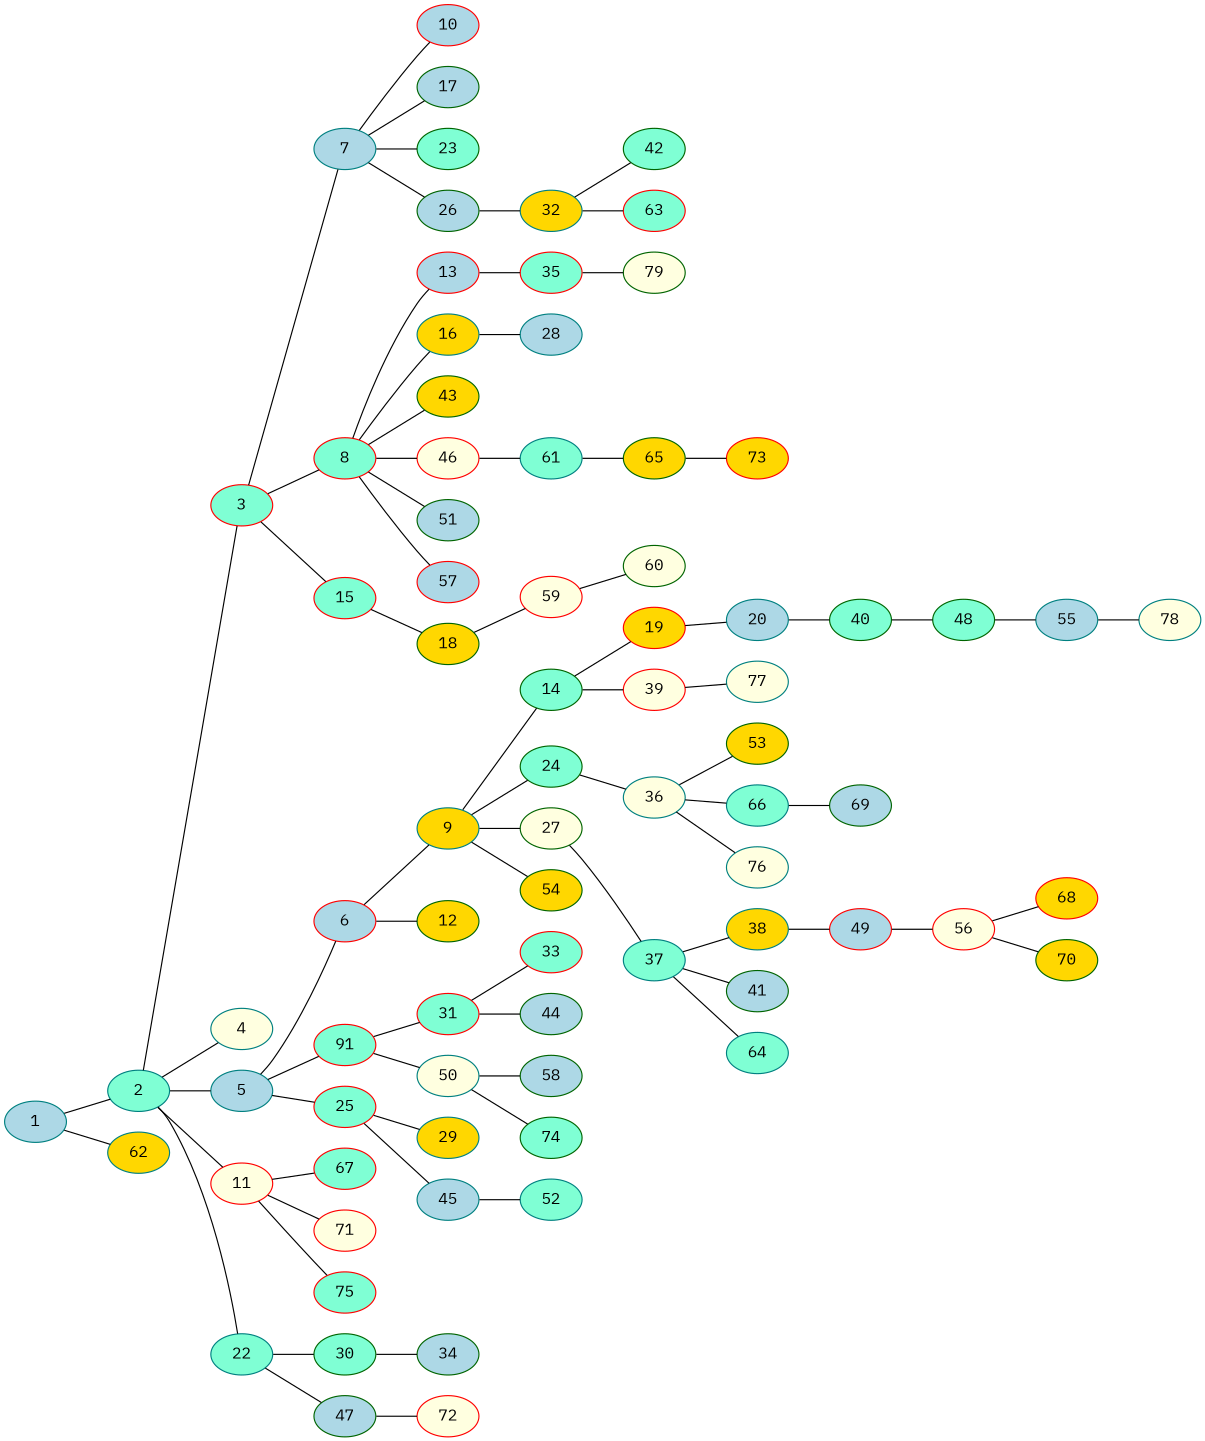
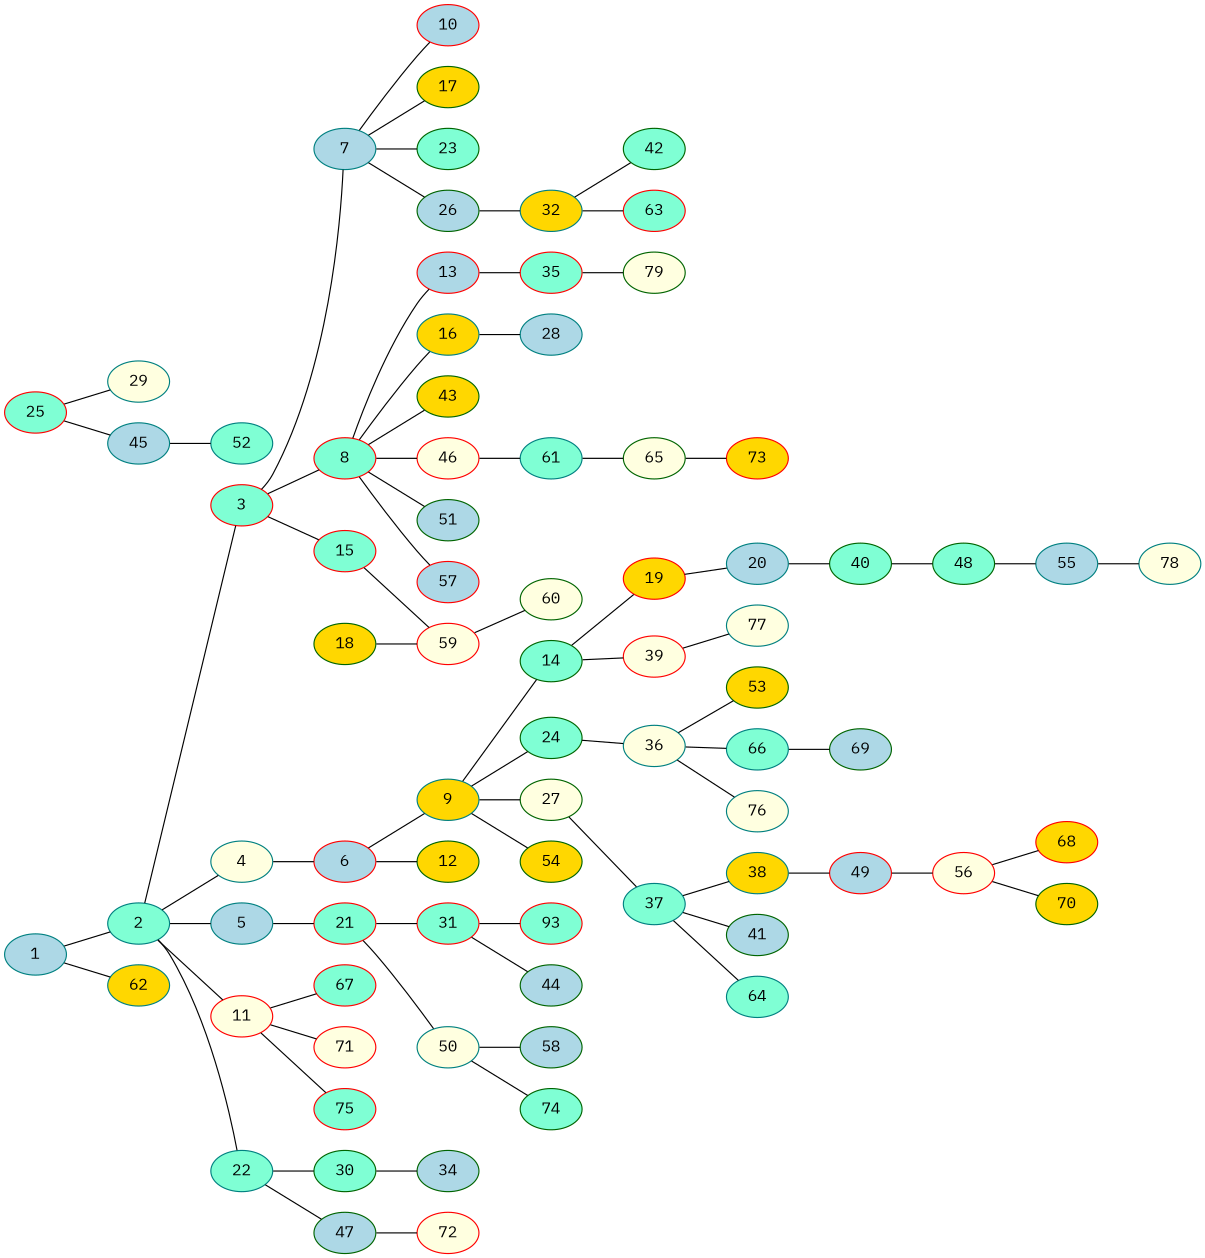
node "17": fillcolor lightblue -> gold
node "65": fillcolor gold -> lightyellow
edge "15" -- "18": now "15" -- "59"
node "33": label "33" -> "93"
edge "6" -- "5": now "6" -- "4"
node "91": label "91" -> "21"
edge "5" -- "25": removed
node "29": fillcolor gold -> lightyellow
